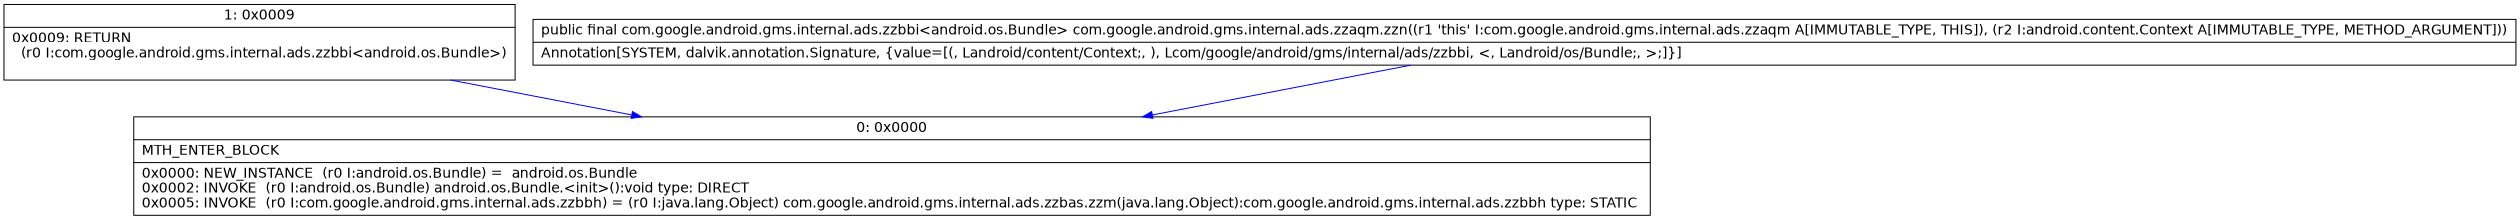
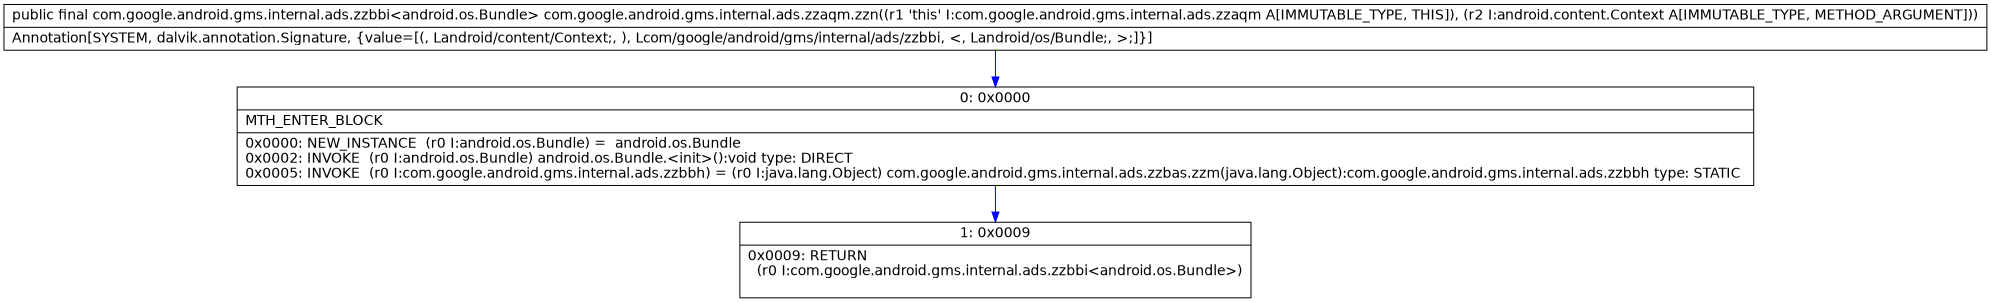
edge "1: 0x0009" -> "0: 0x0000": reversed
